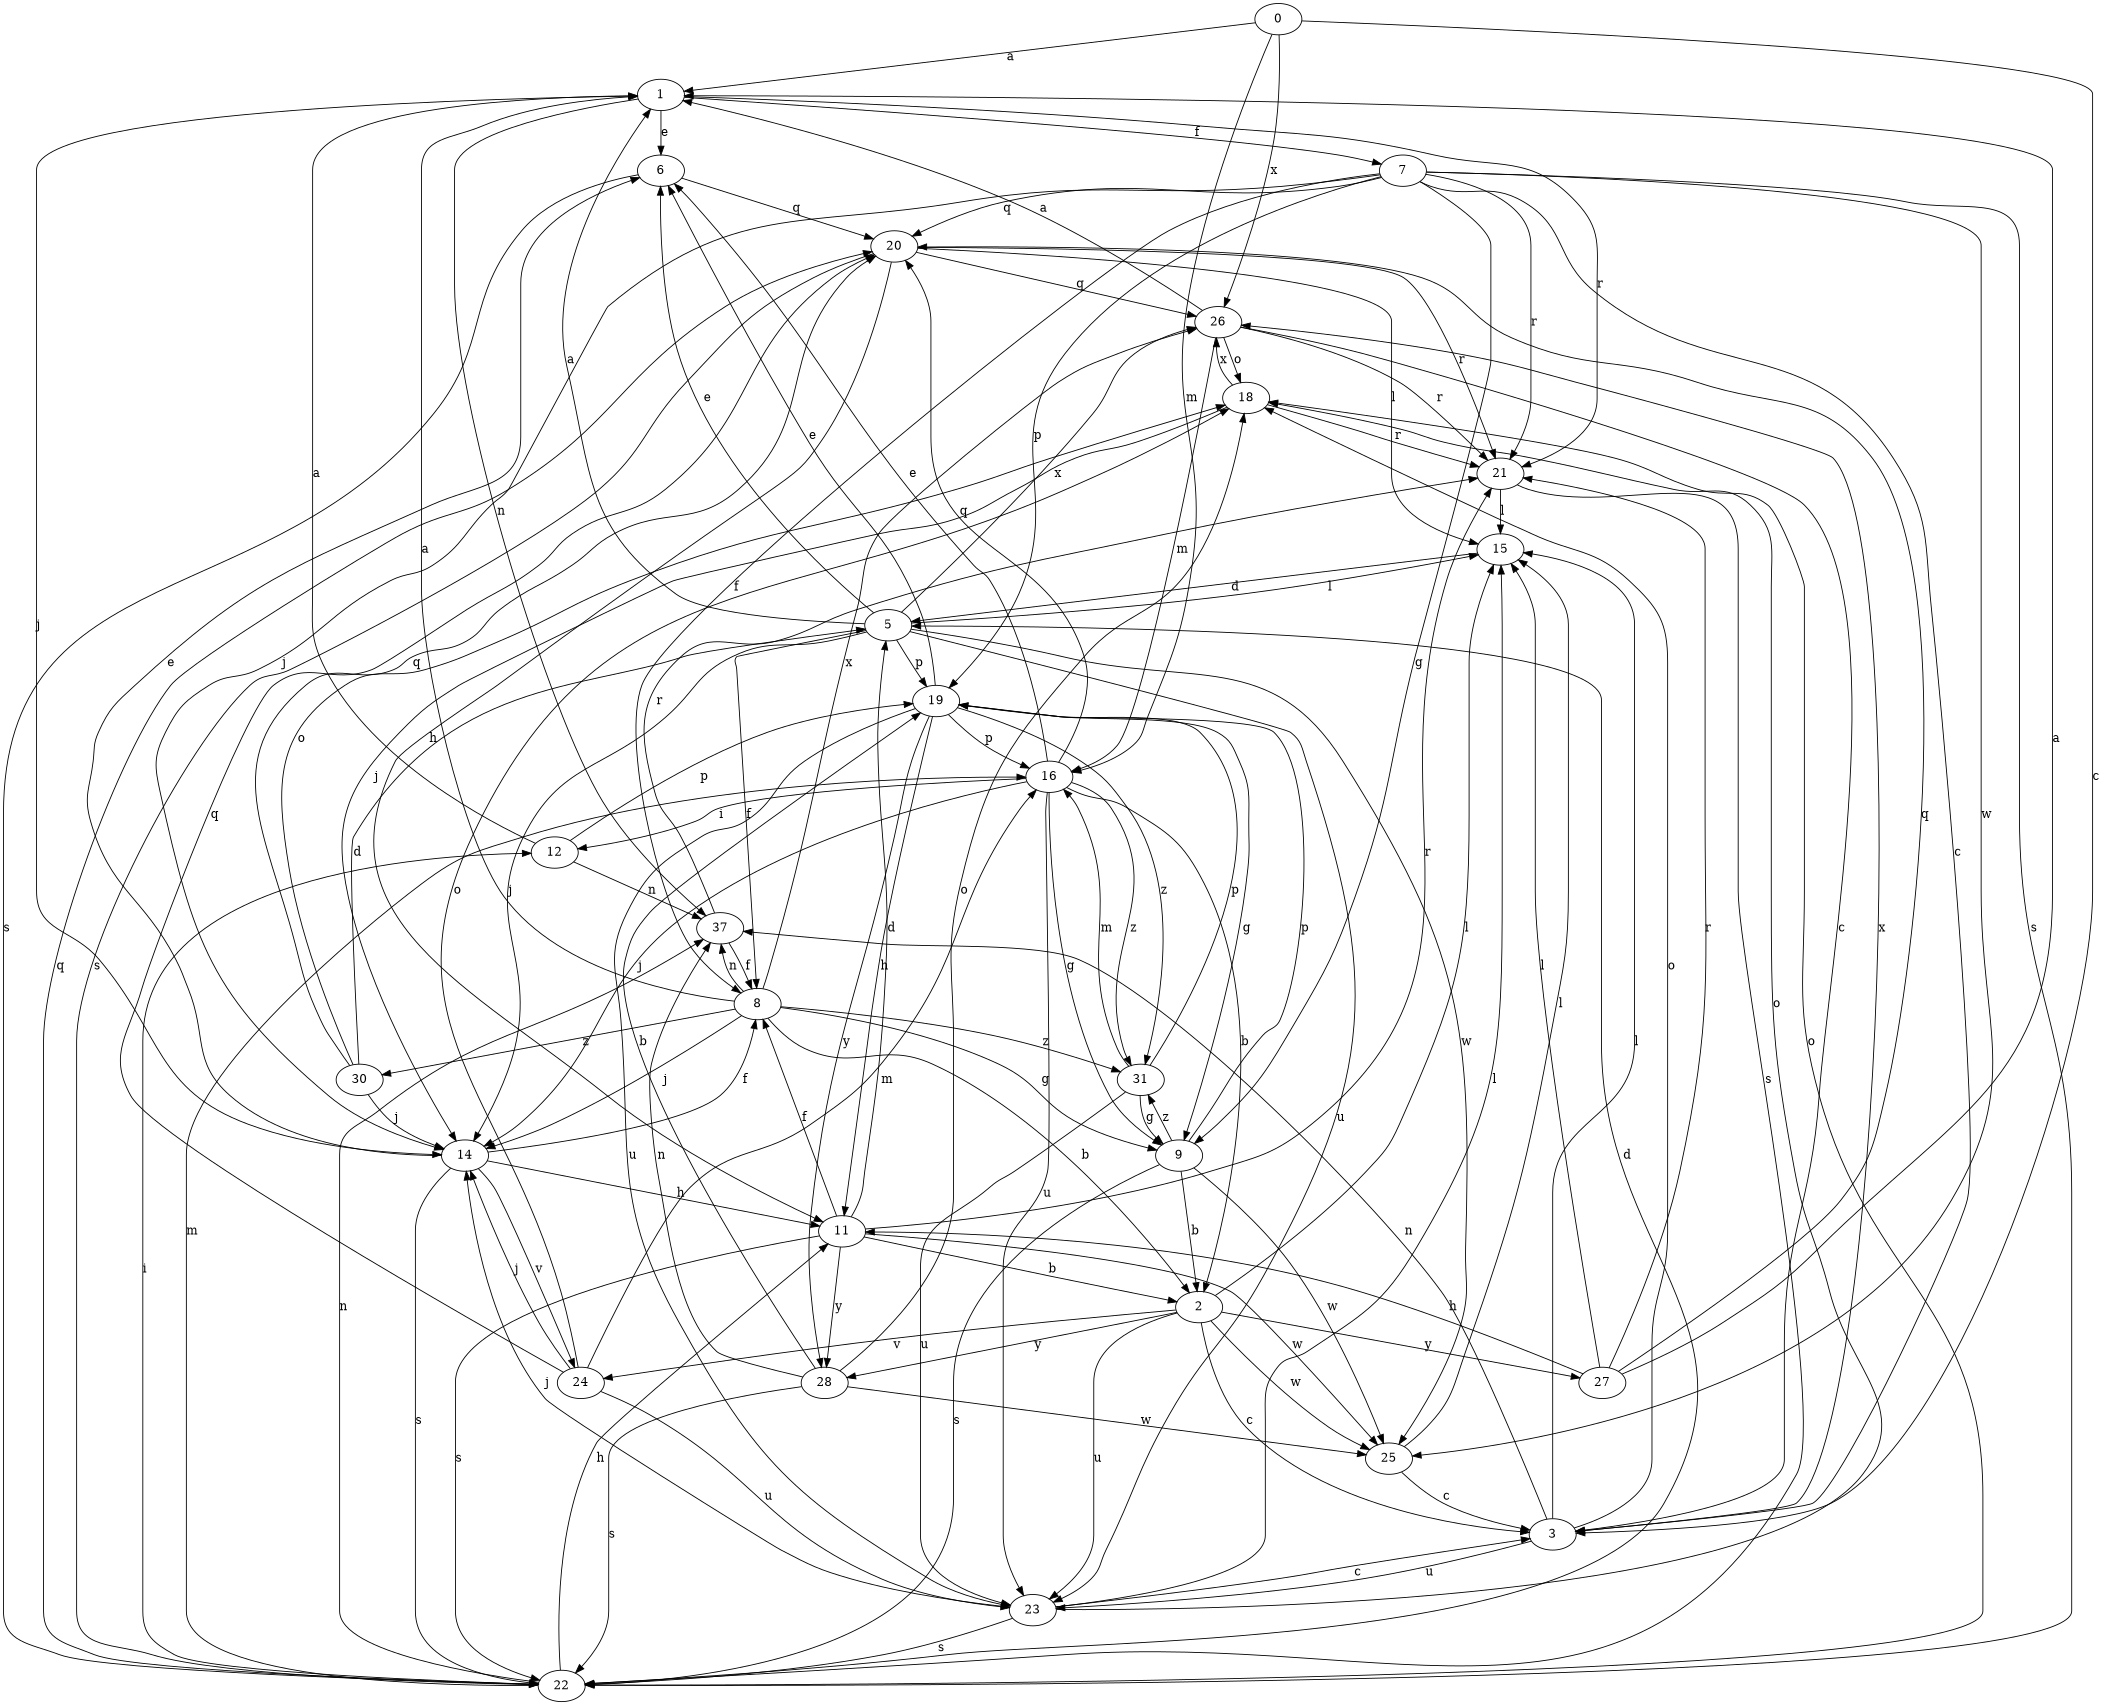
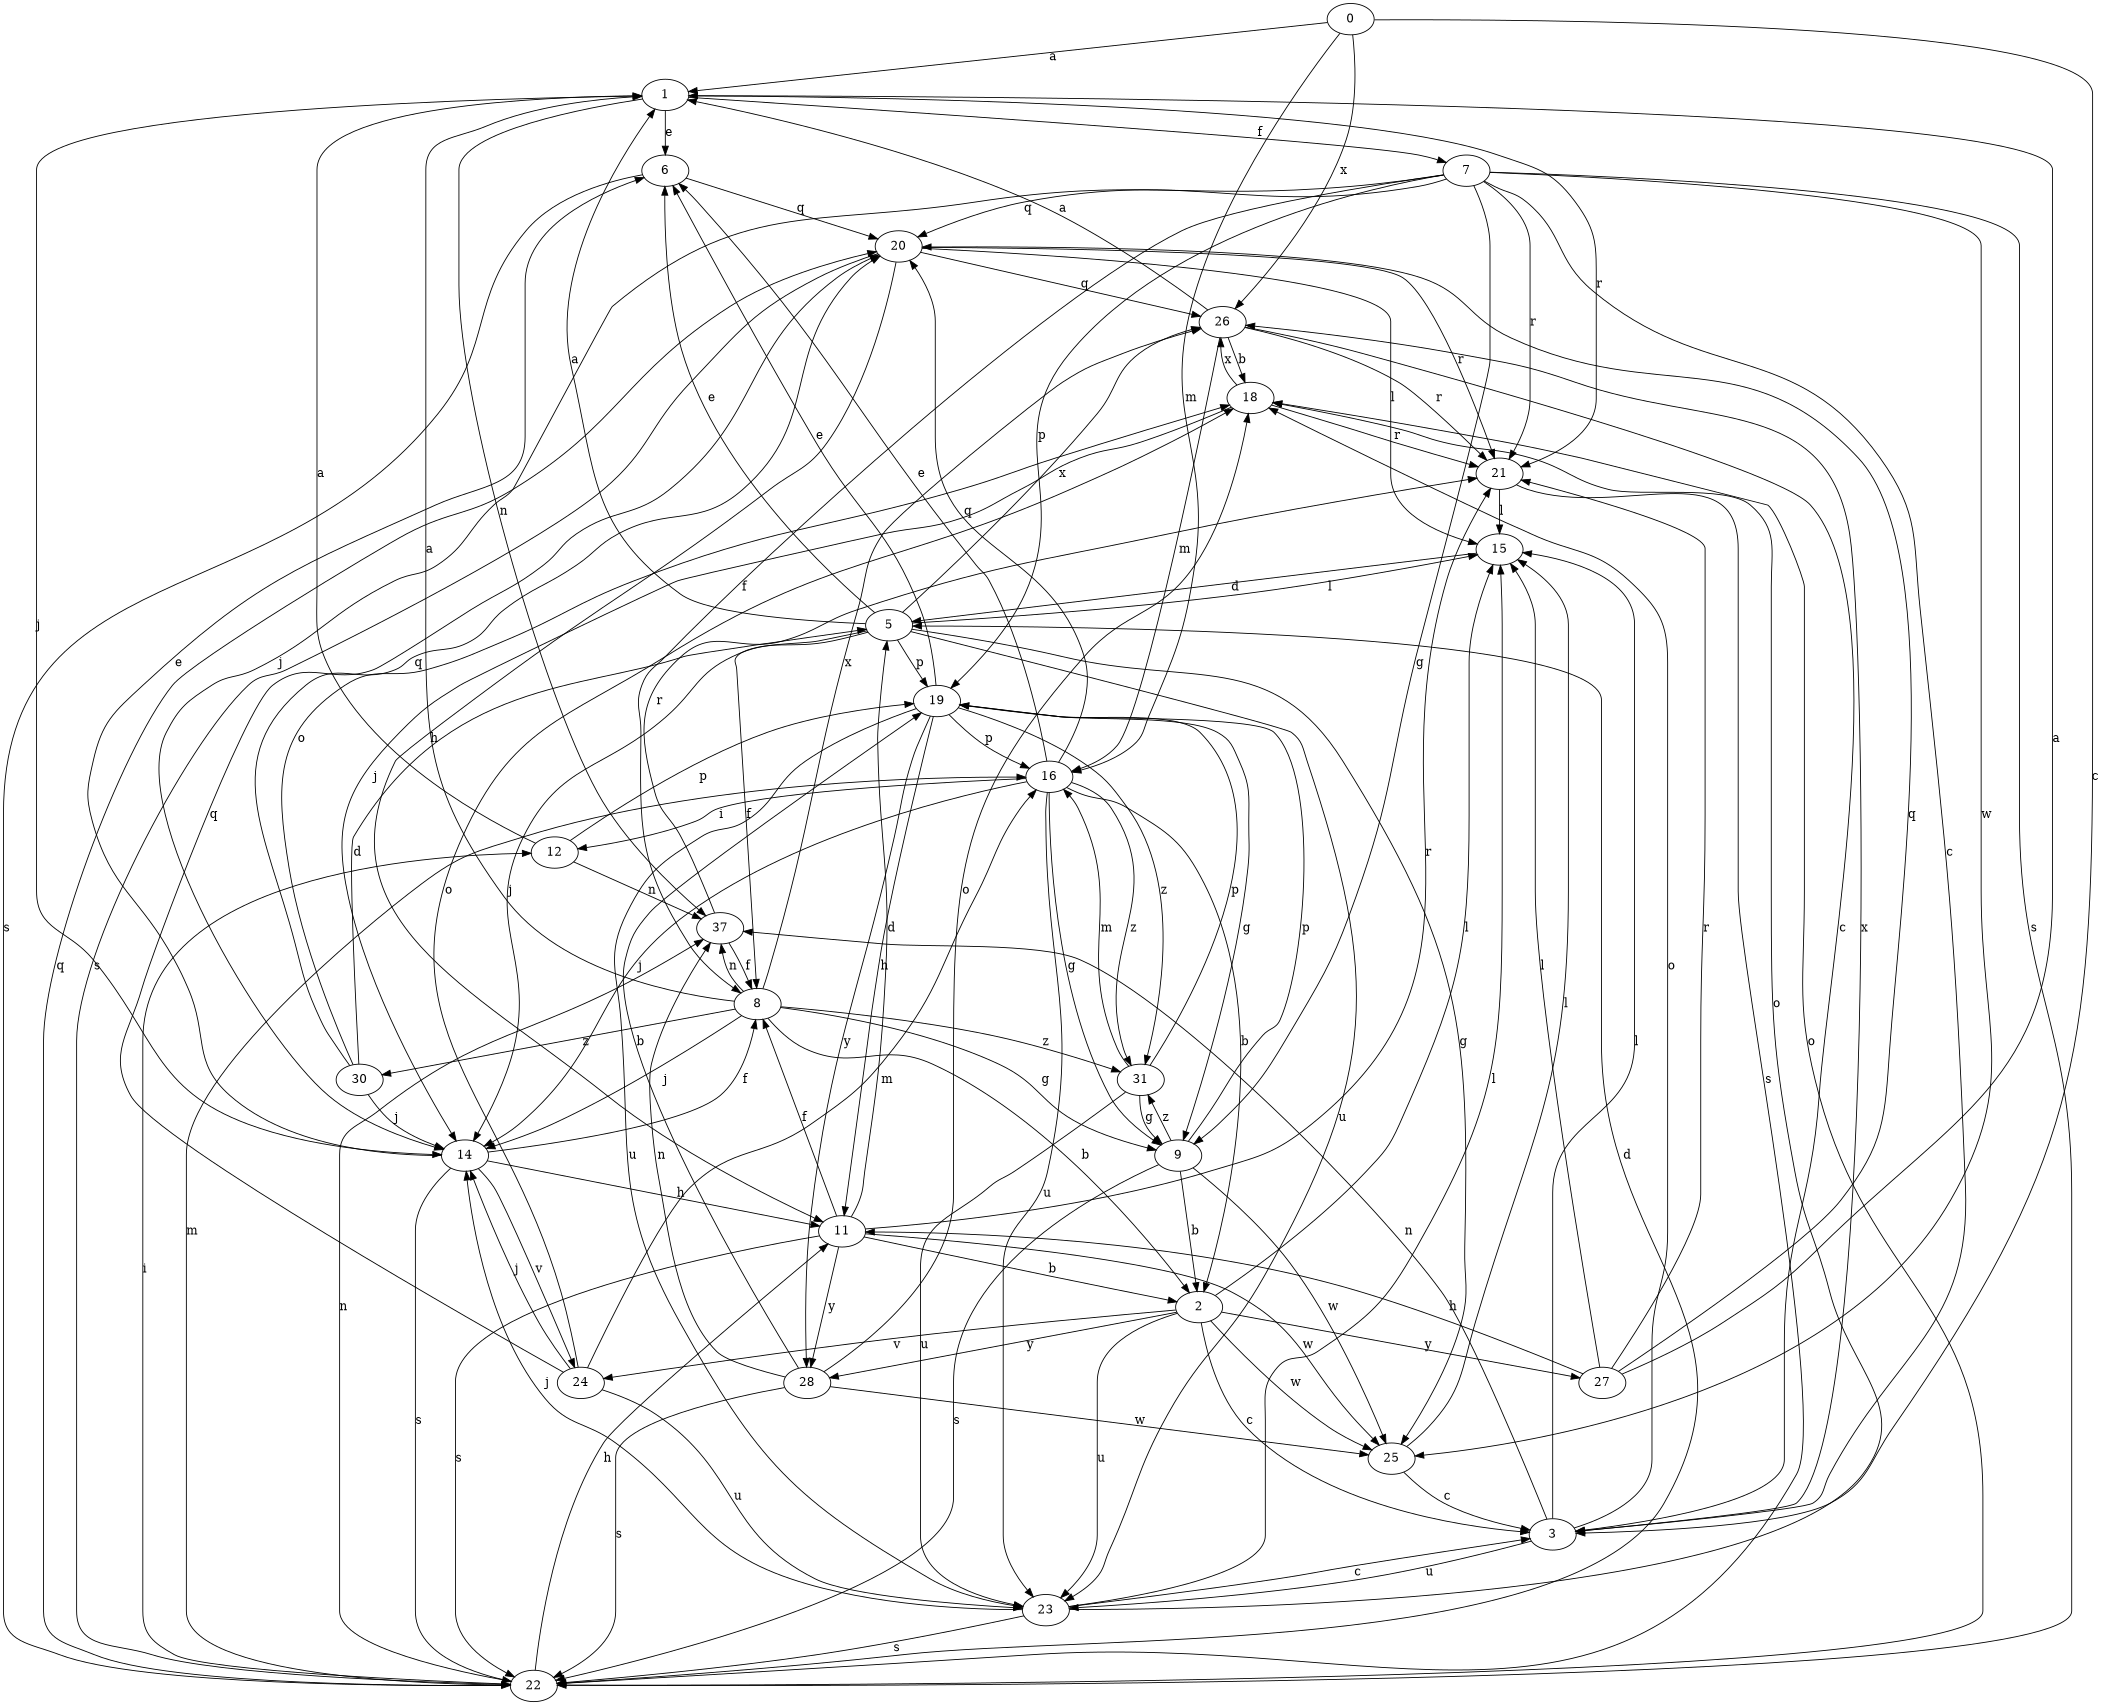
edge "26" -> "18": label "o" -> "b"
edge "5" -> "25": label "w" -> "g"
